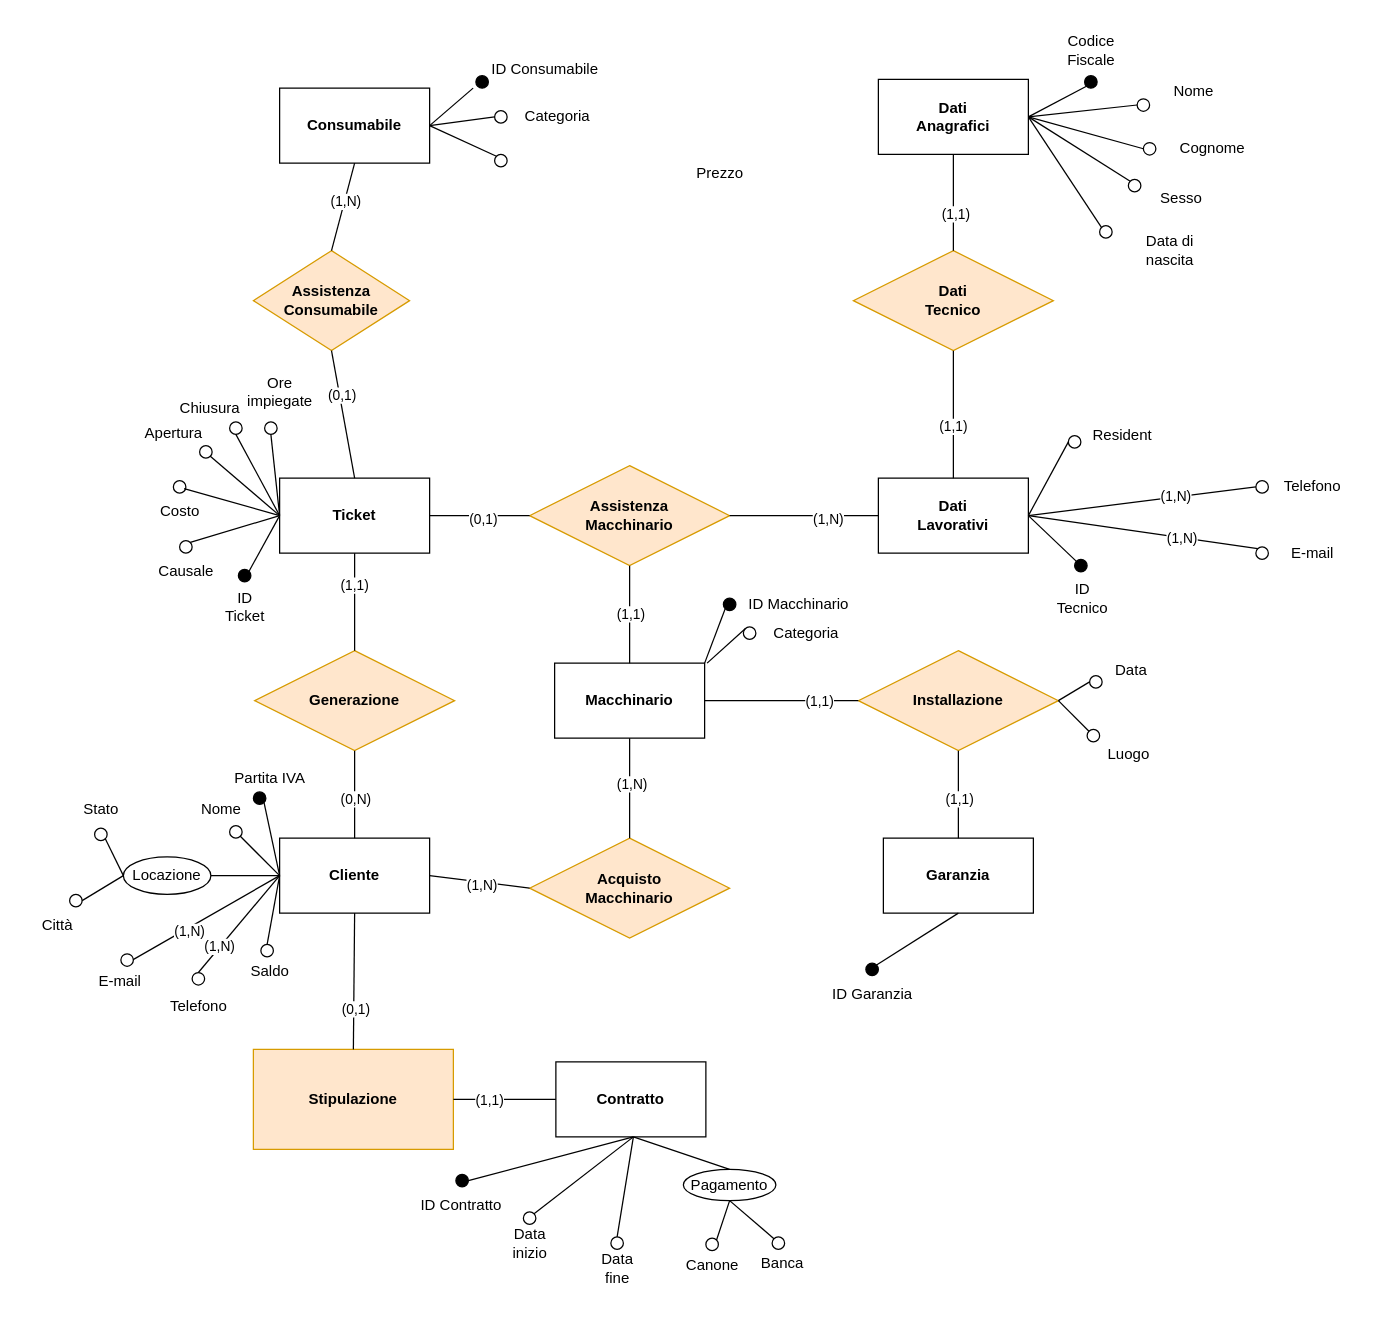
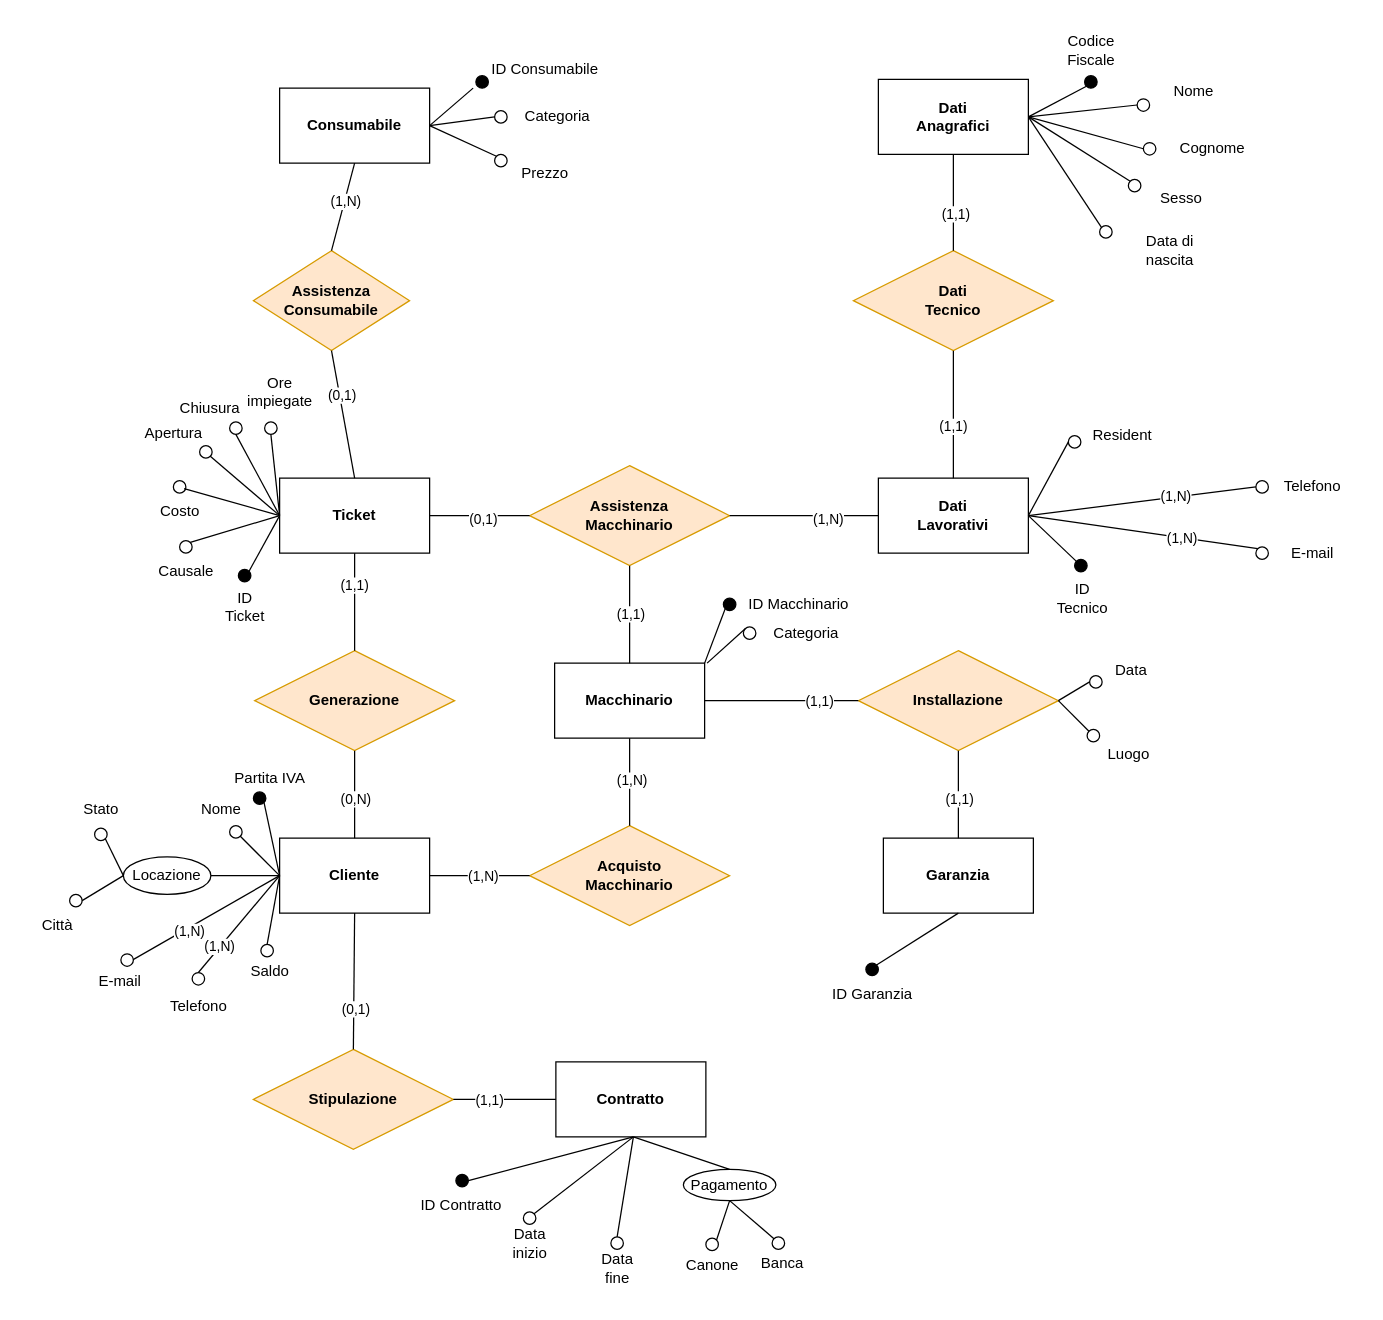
node "Prezzo": moved (719, 173) -> (544, 173)
node "Acquisto Macchinario": moved (629, 888) -> (629, 876)
node "Stipulazione": shape rectangle -> diamond
